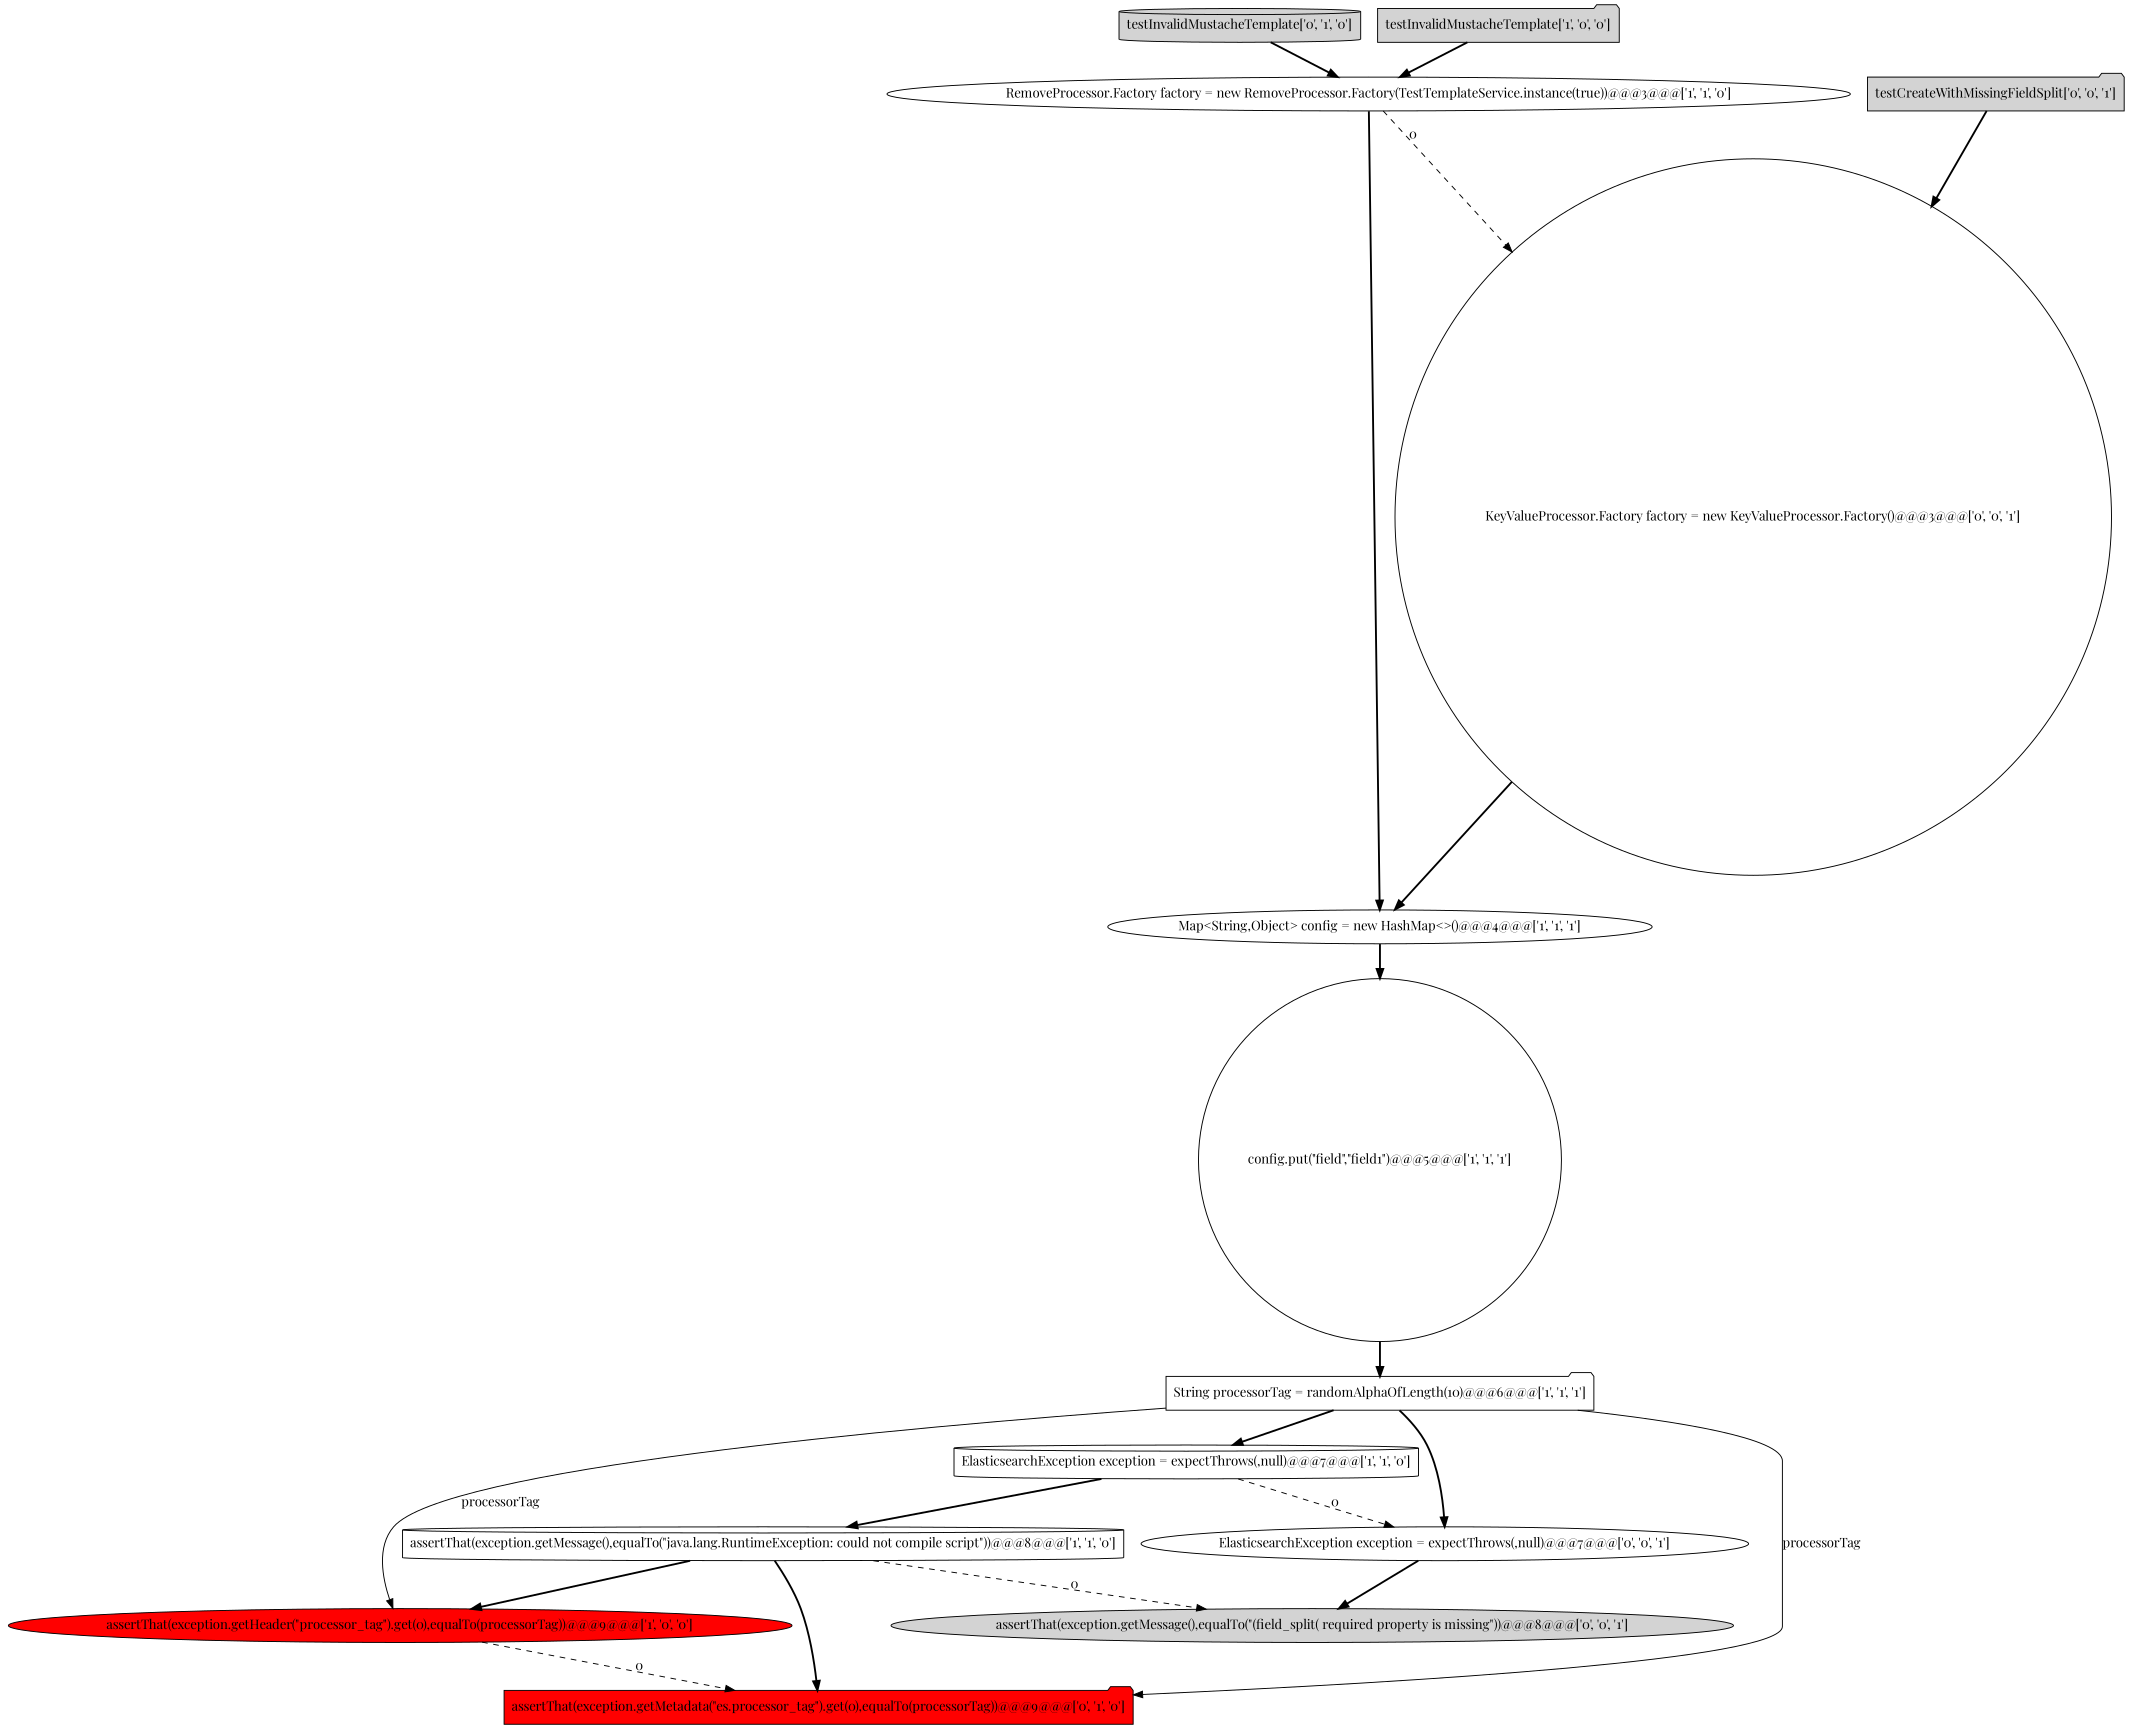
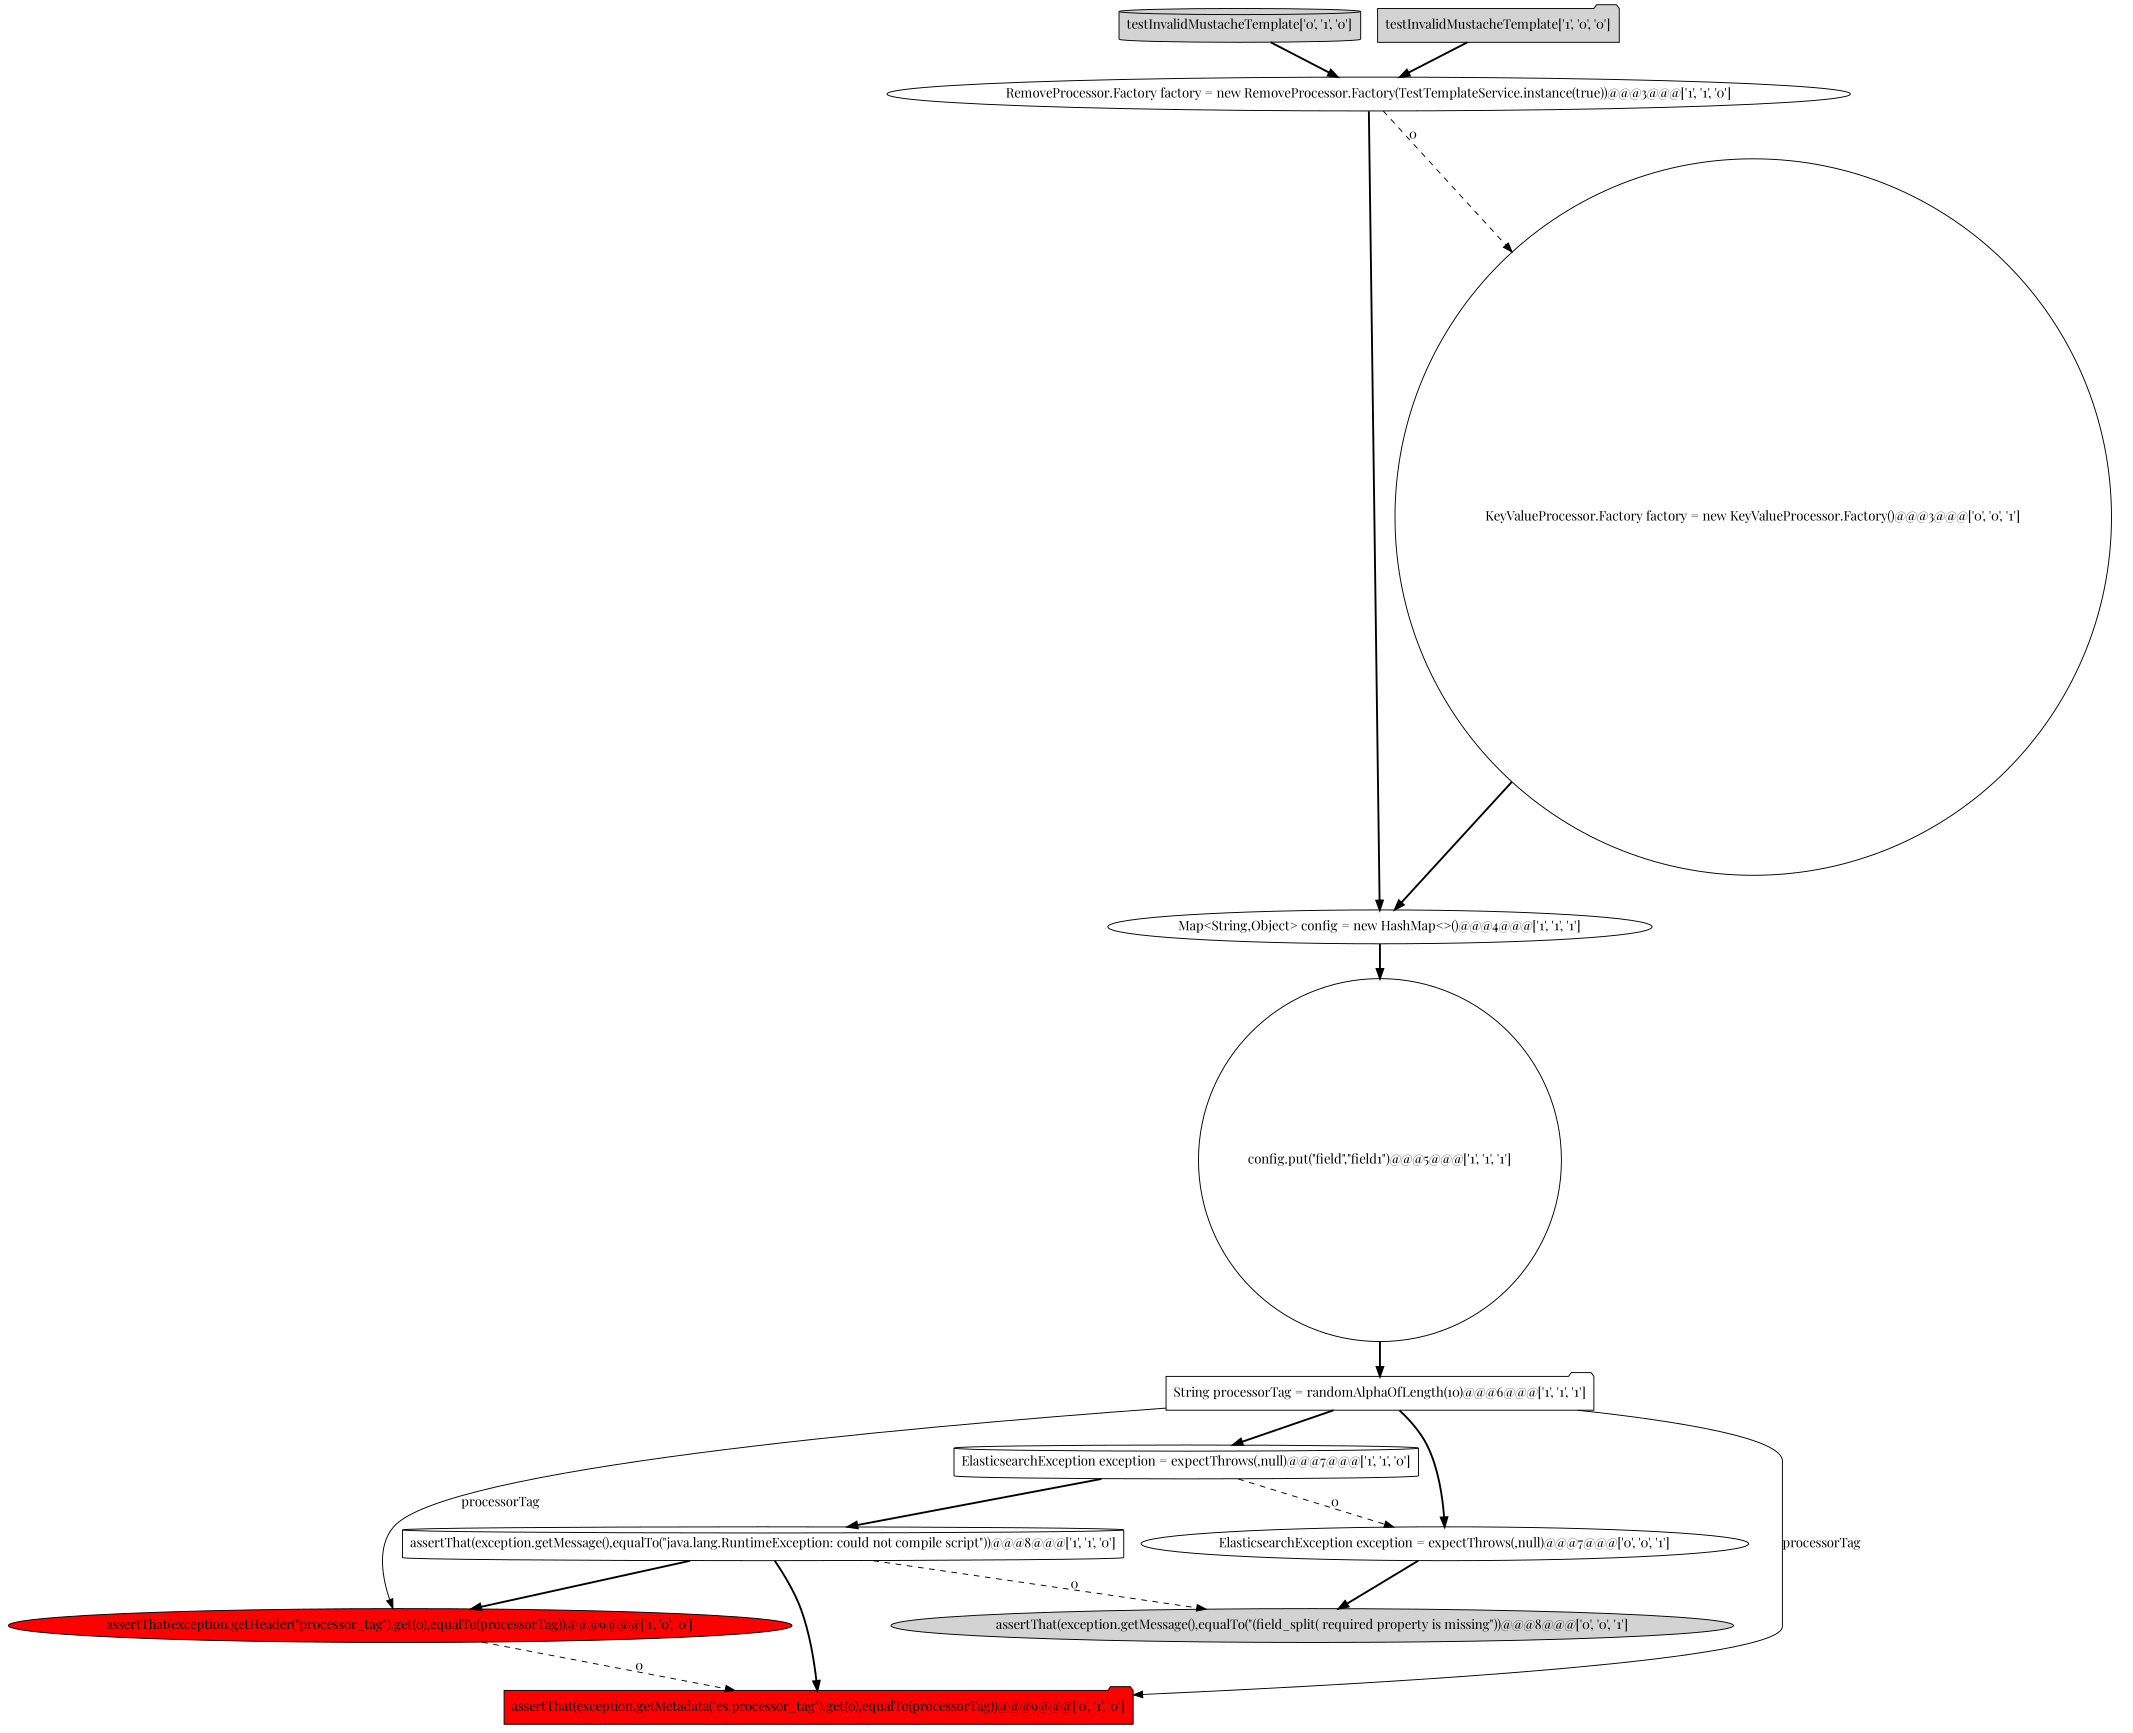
node "testCreateWithMissingFieldSplit['0', '0', '1']": removed
